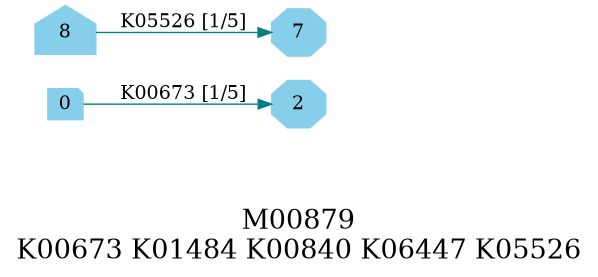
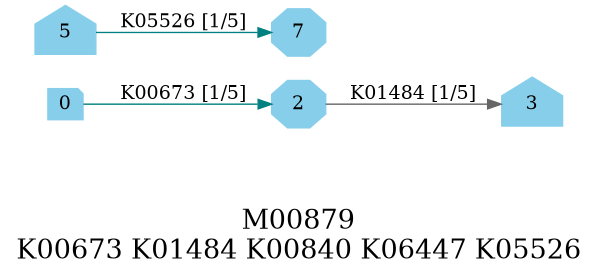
node "8": label "8" -> "5"
node "3": added
